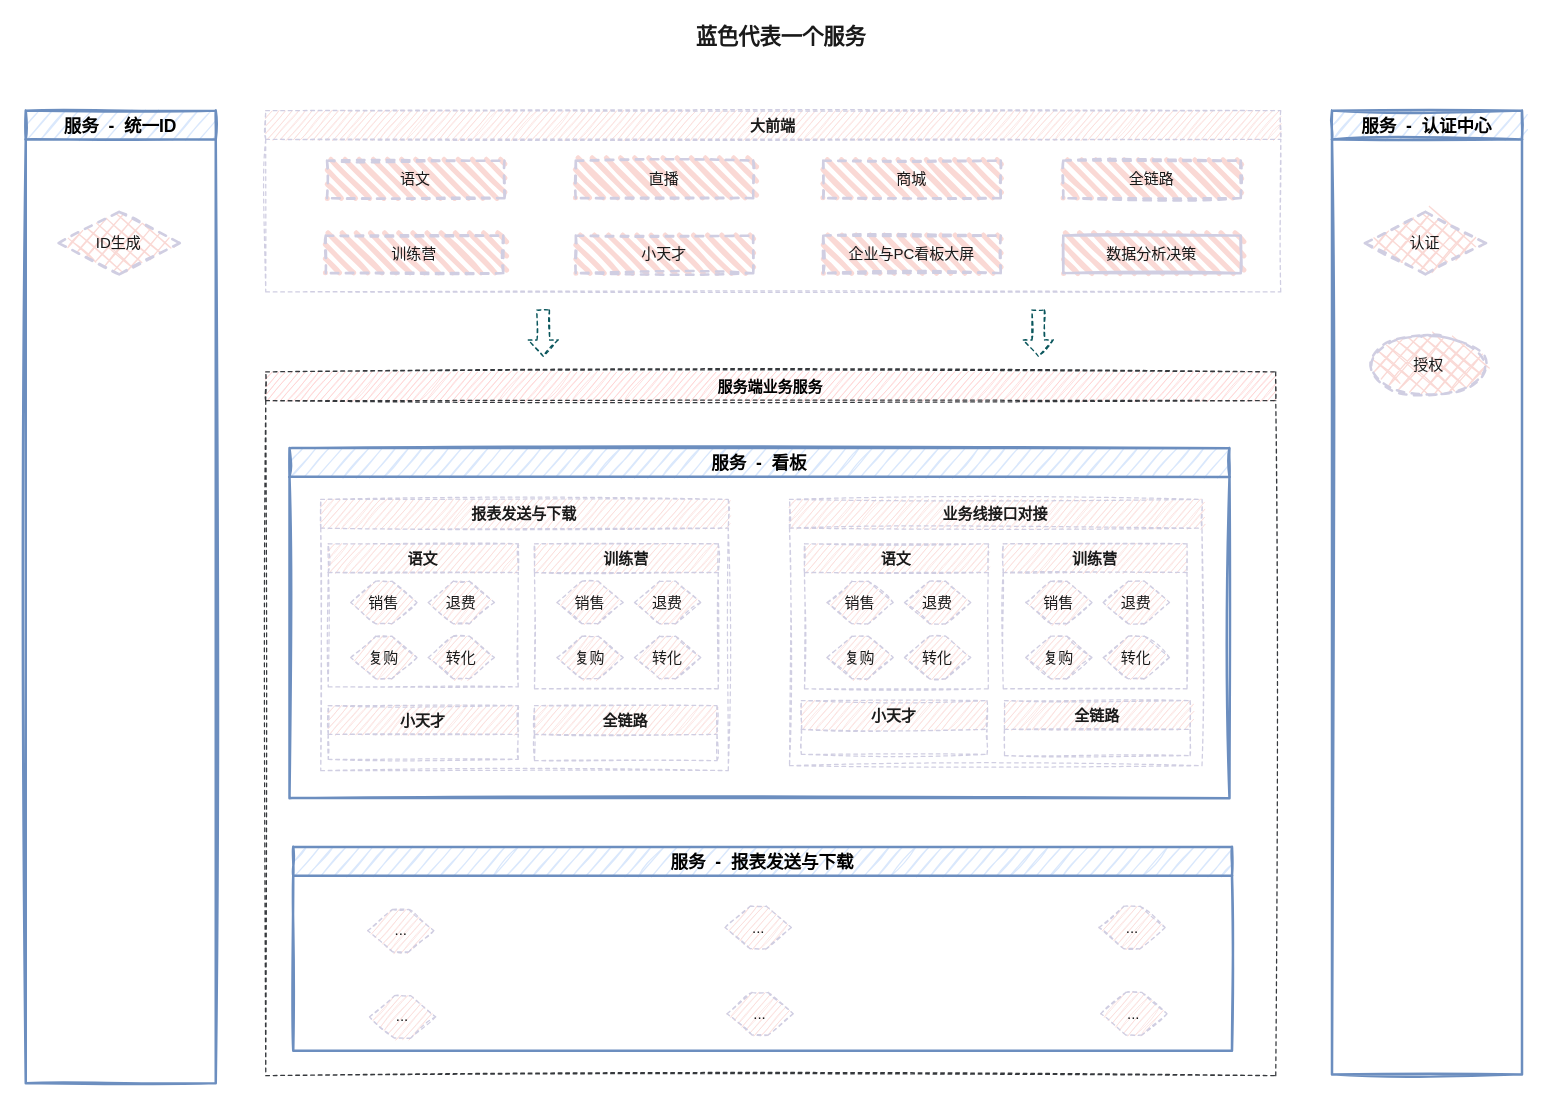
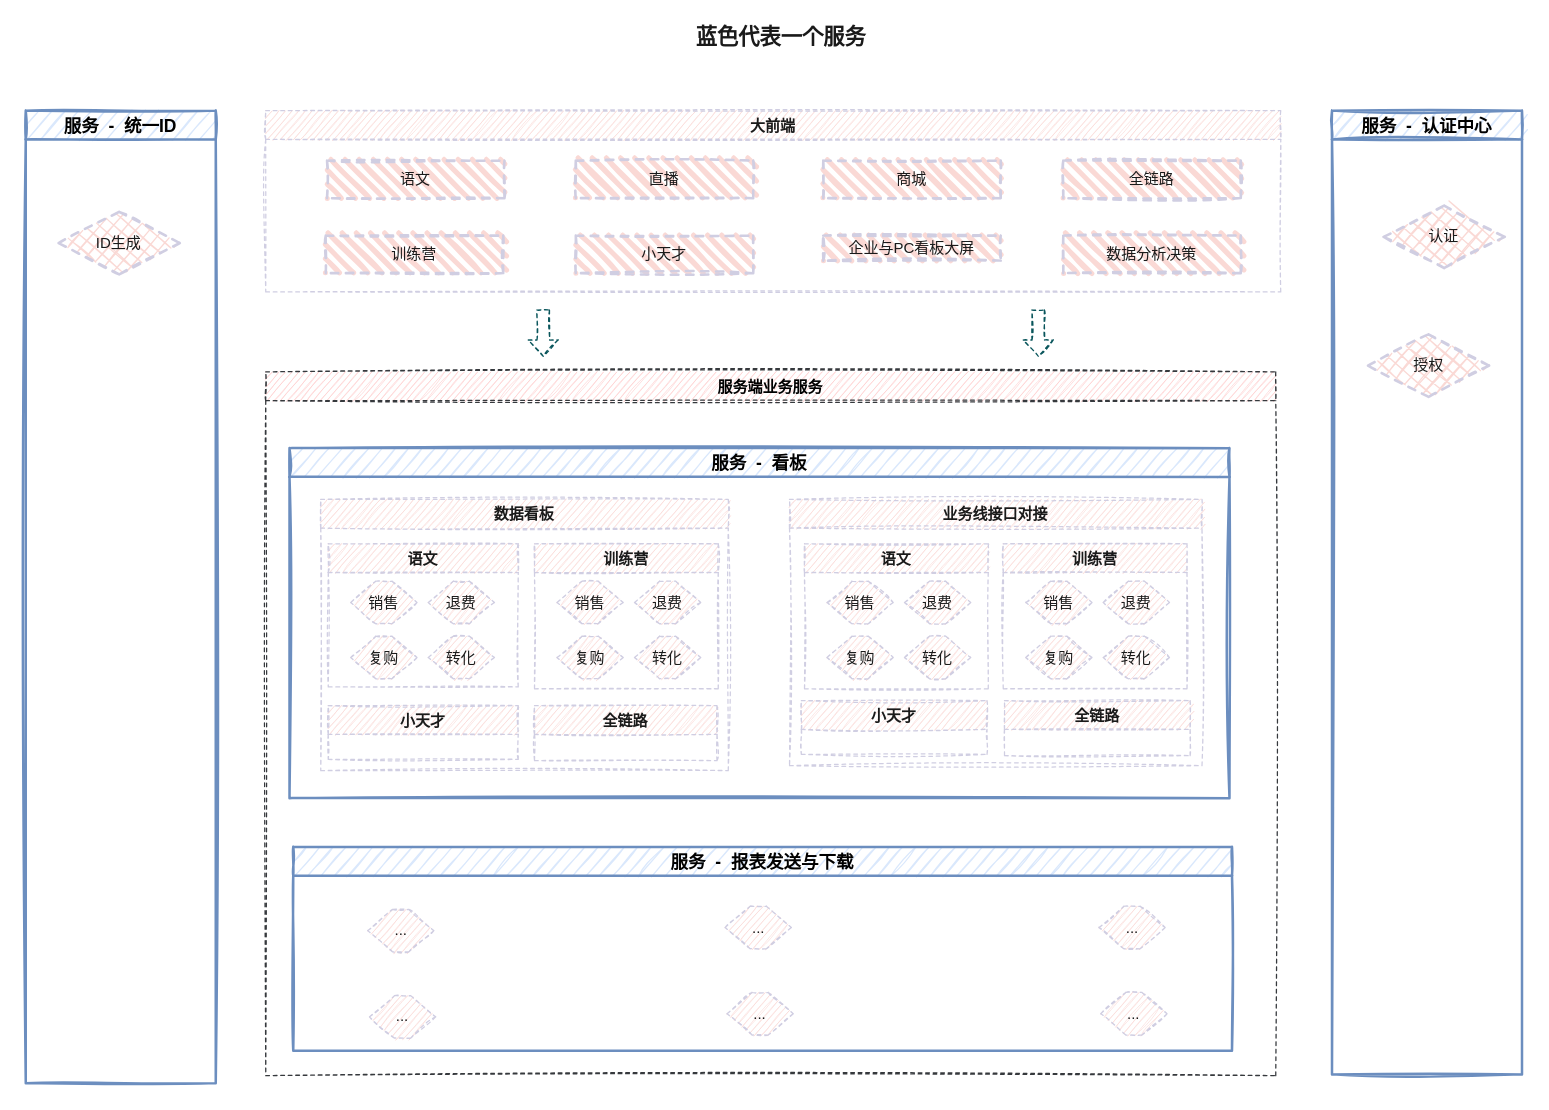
node "认证": moved (1425, 243) -> (1444, 237)
node "企业与PC看板大屏": size 178x38 -> 178x25
node "数据分析决策": style solid -> dashed
node "授权": shape ellipse -> diamond
node "报表发送与下载": label "报表发送与下载" -> "数据看板"
